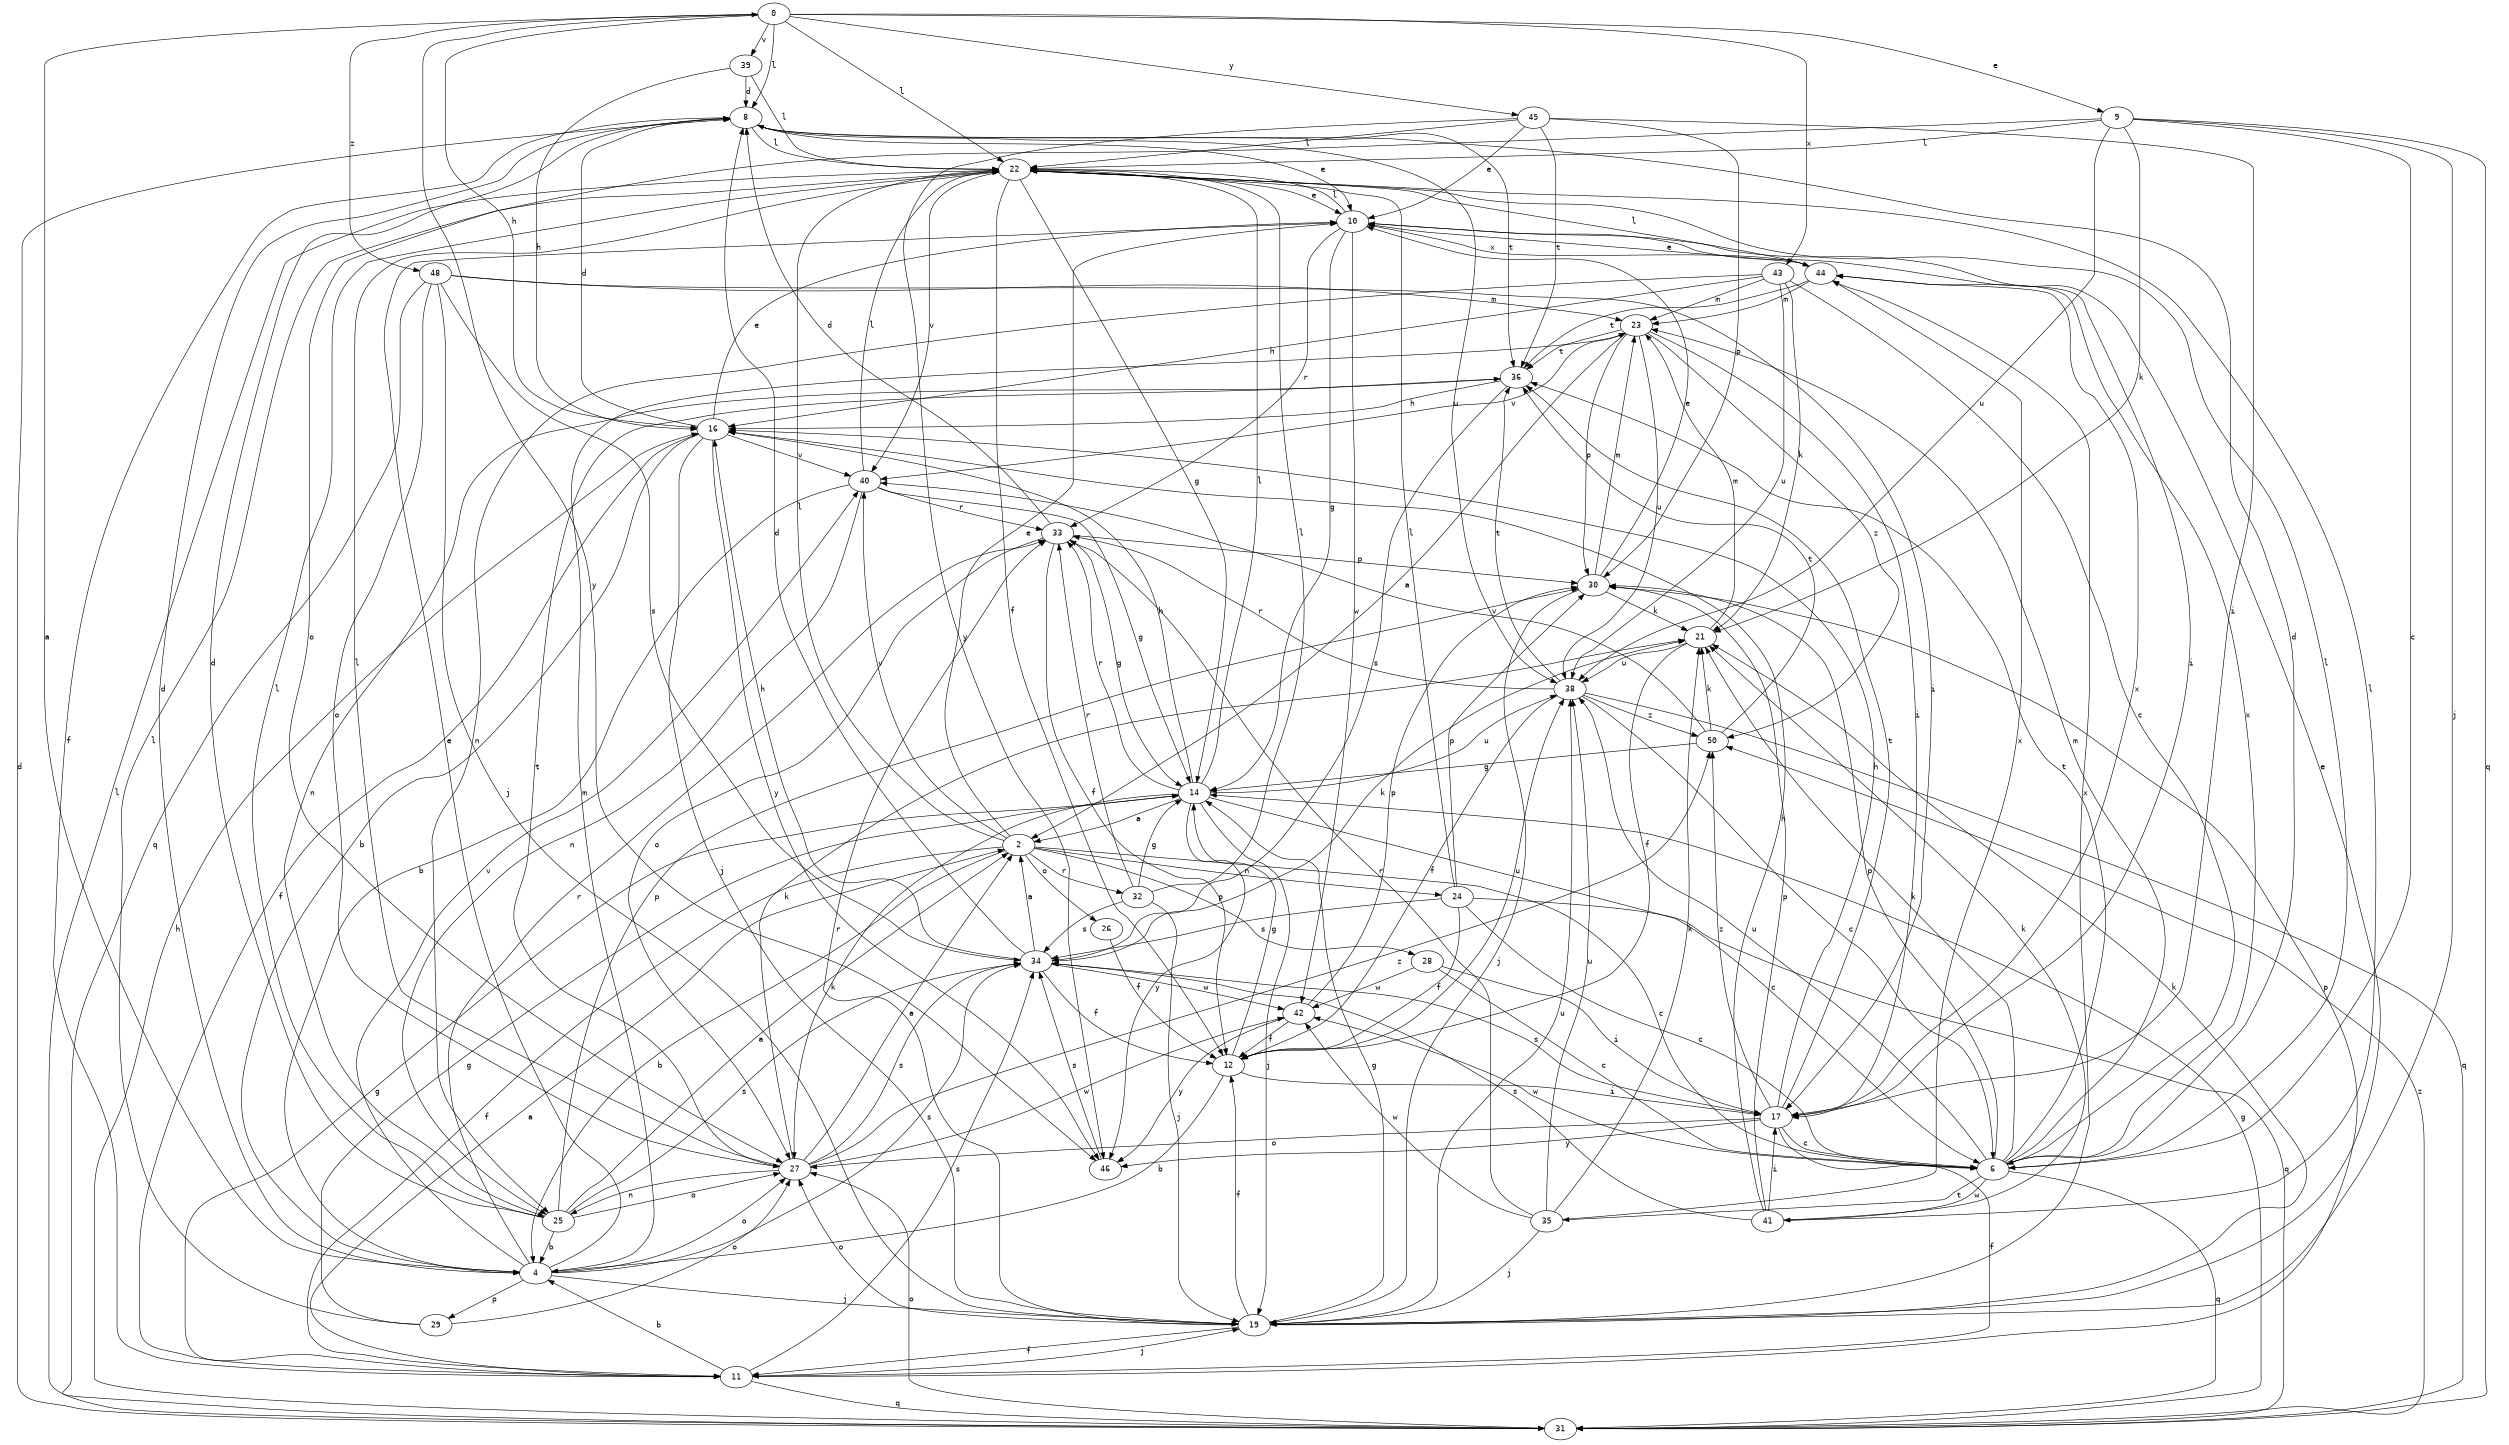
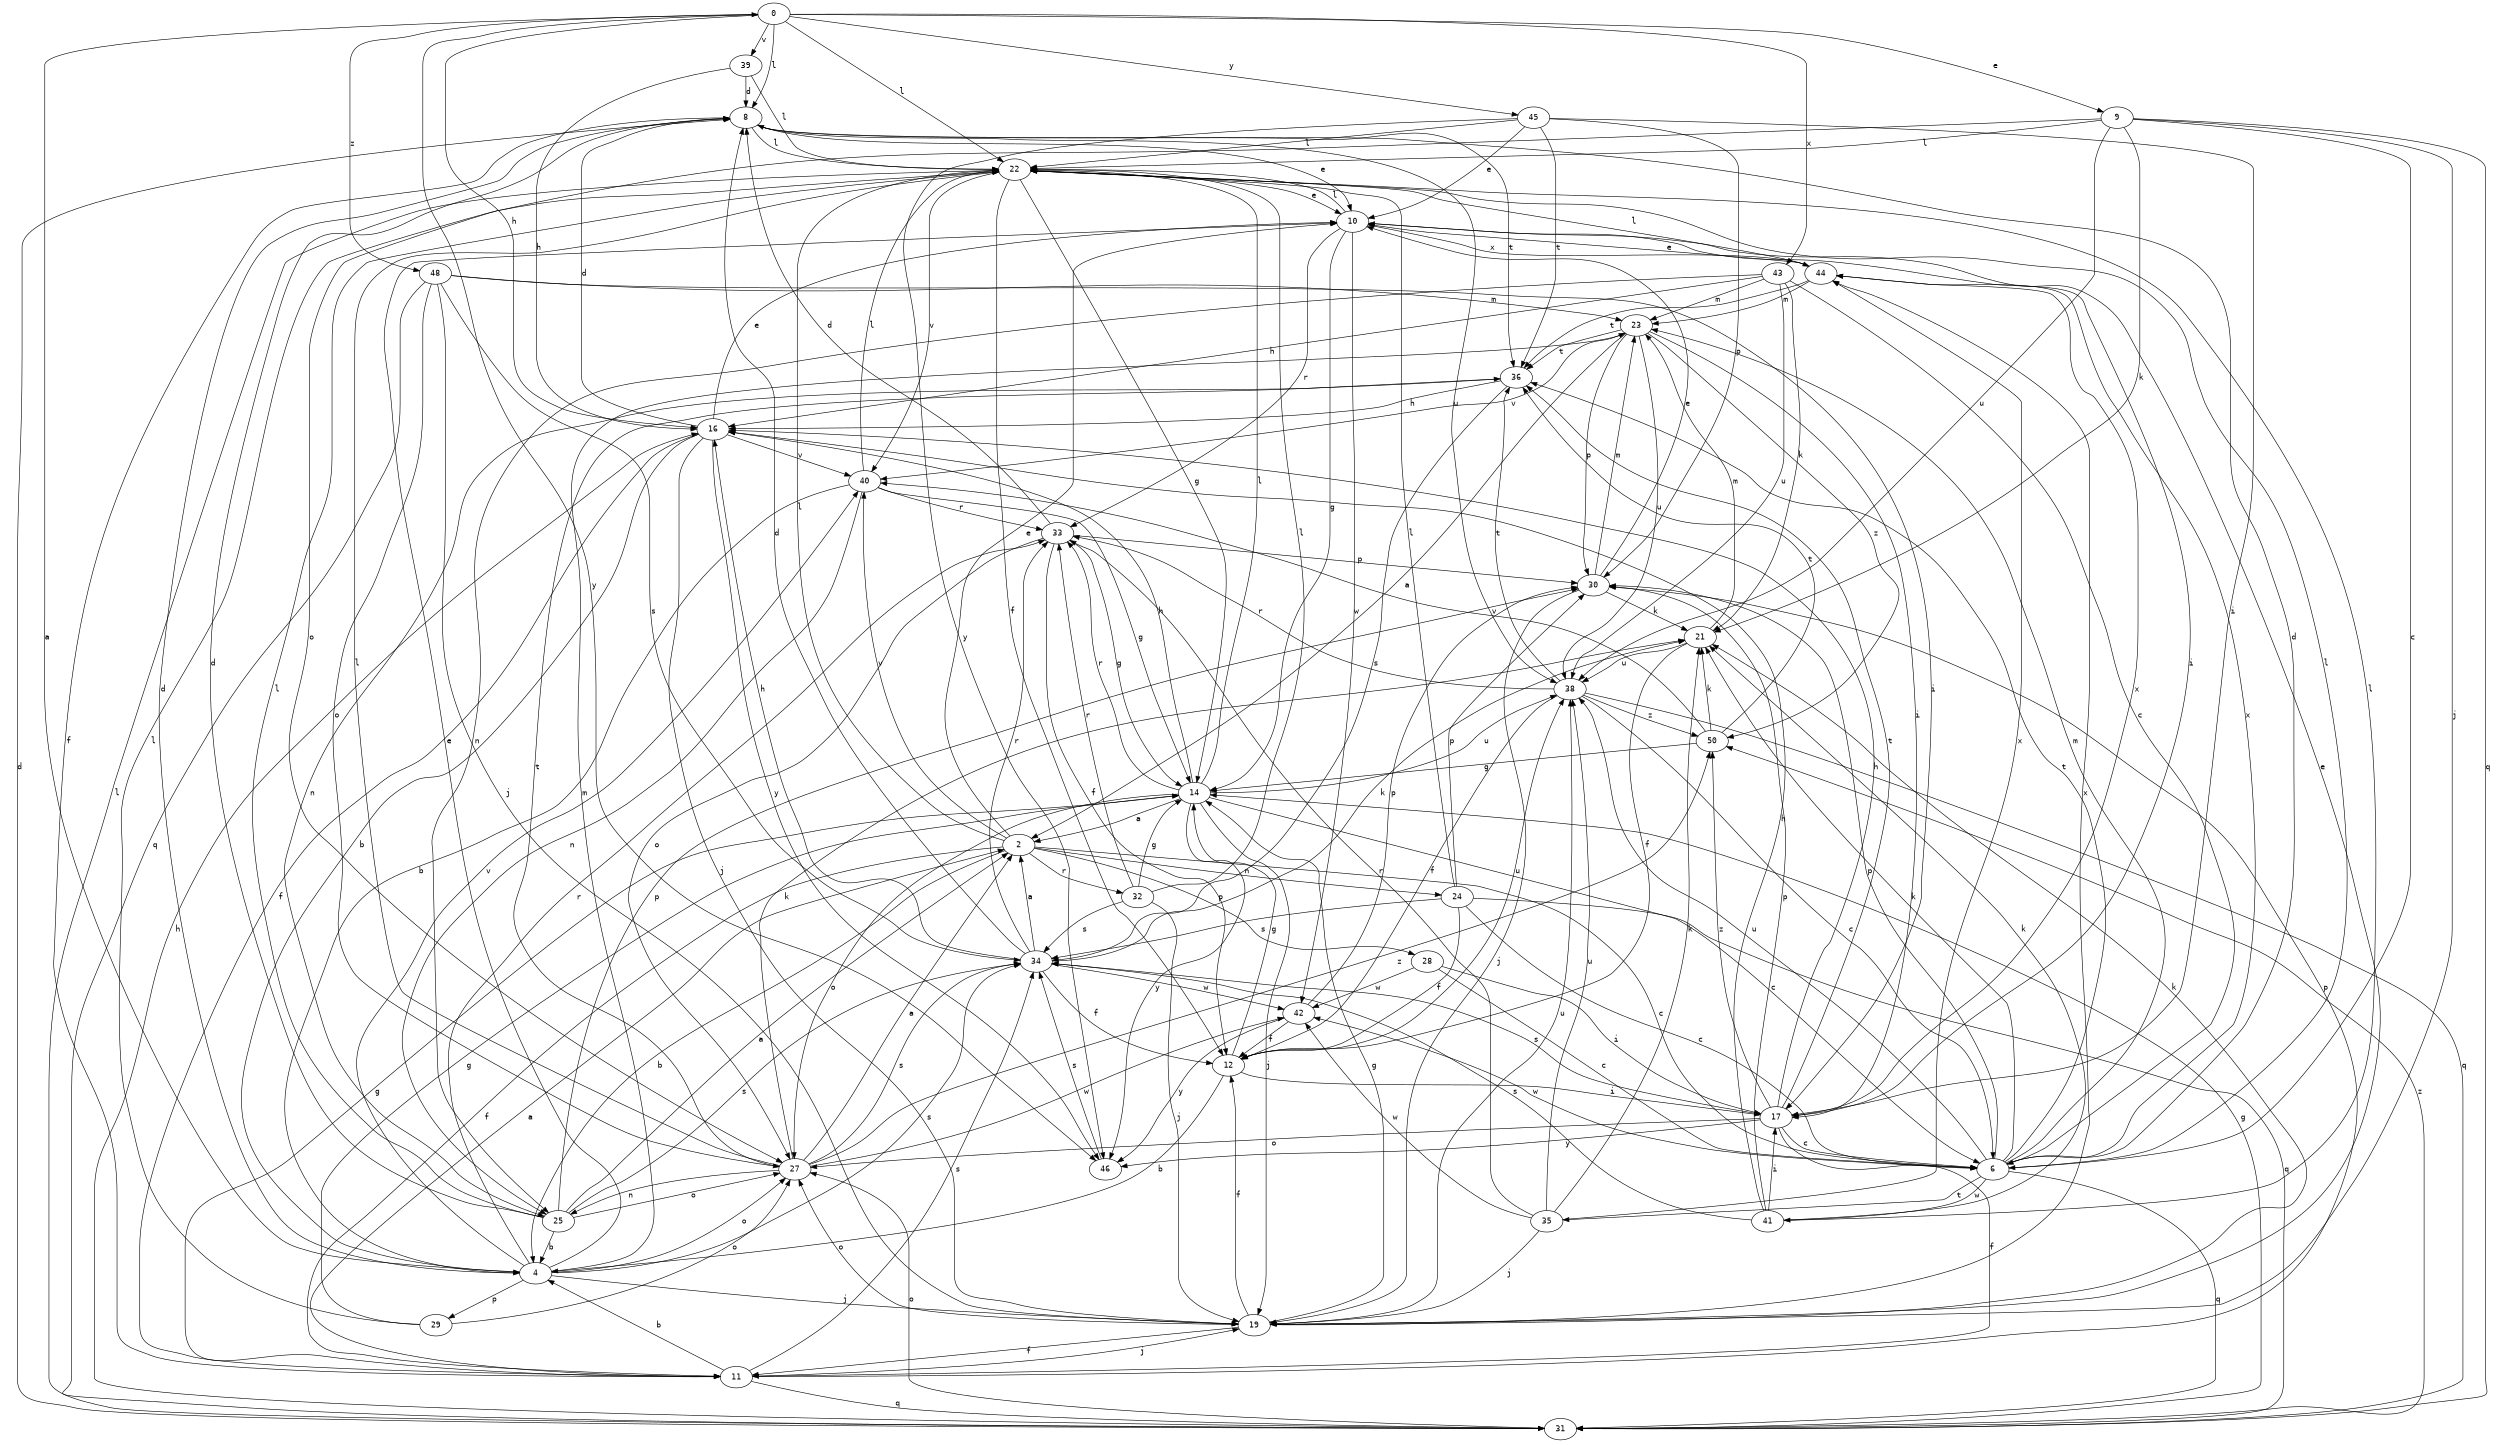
node "26": removed
edge "14" -> "27": label "k" -> "o"
edge "19" -> "33": now "34" -> "33"
